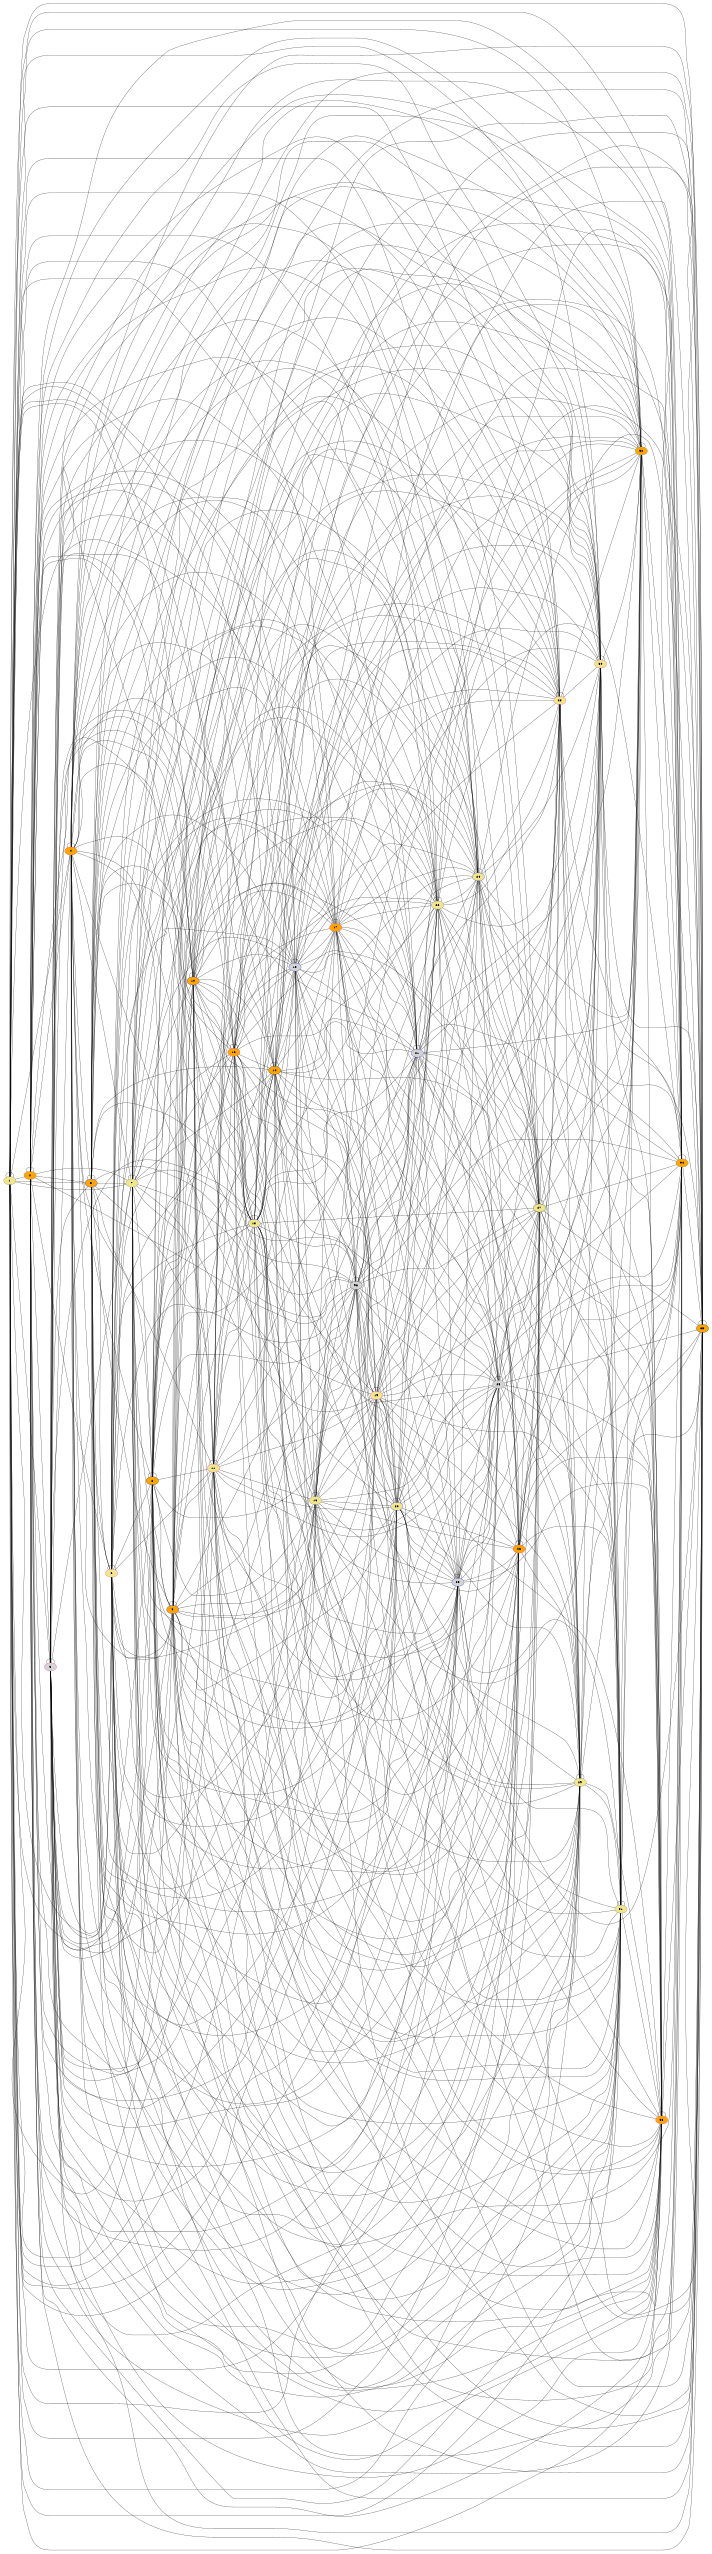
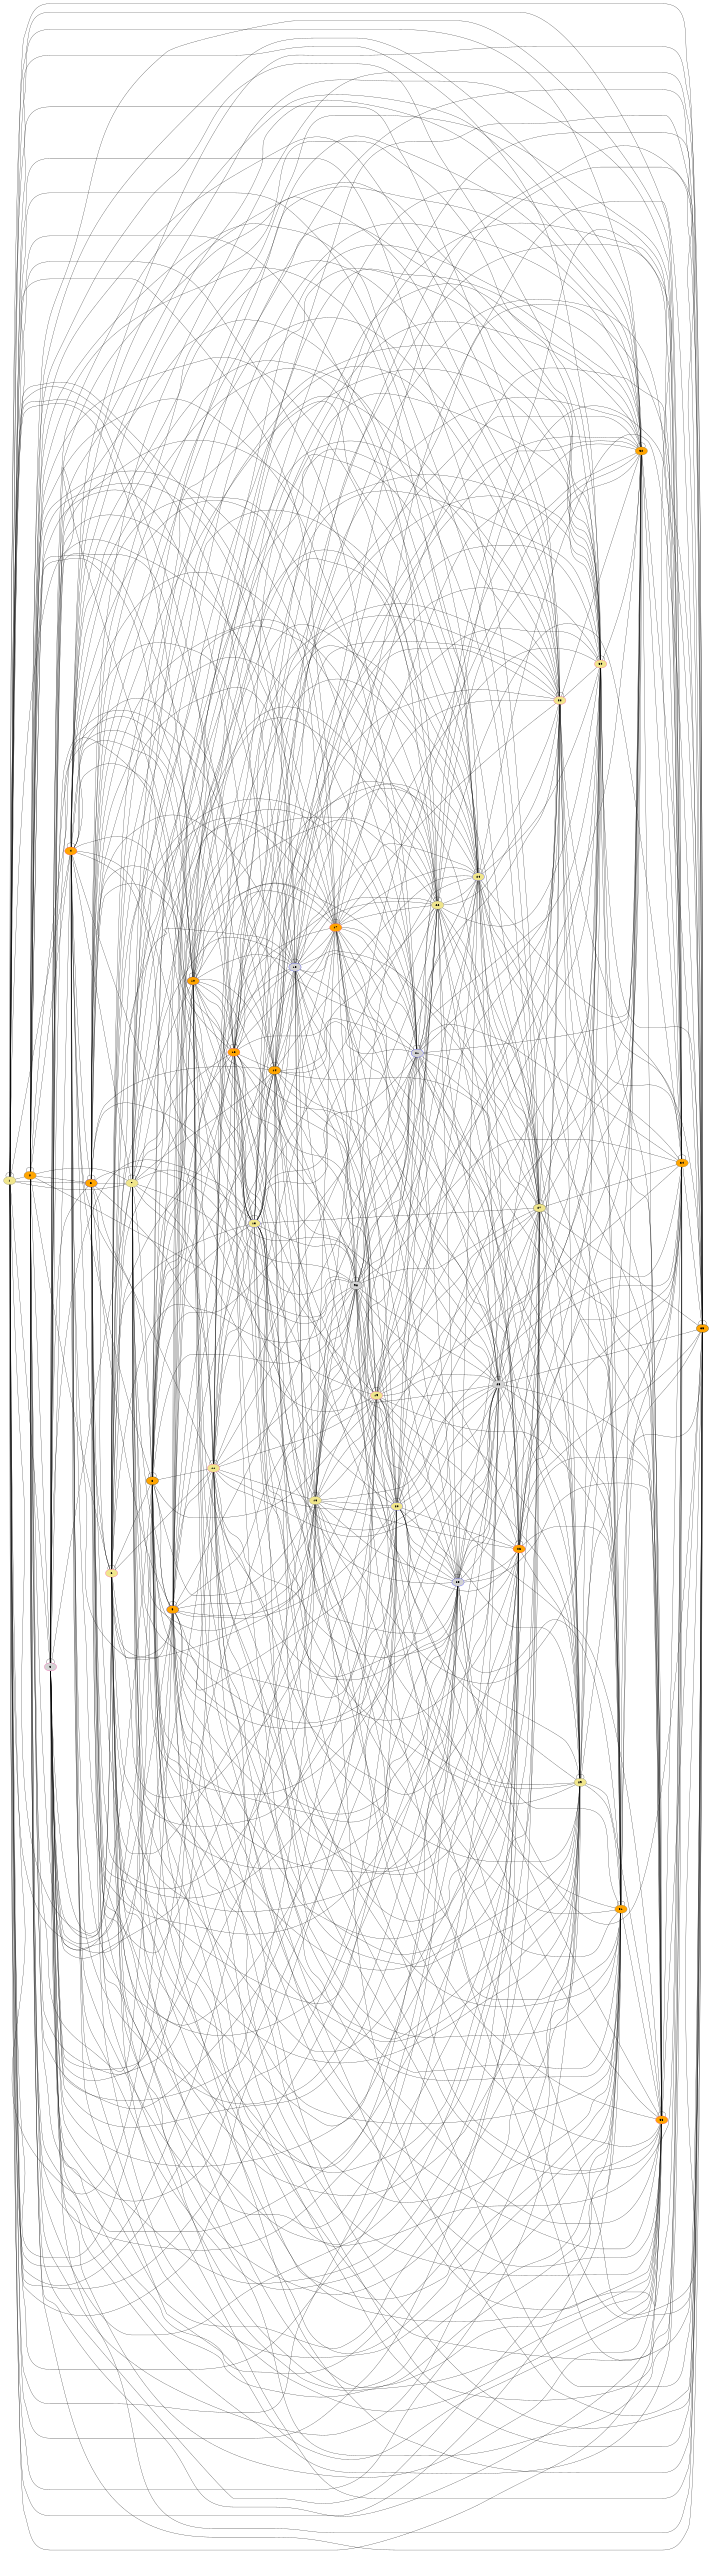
node "94": label "94" -> "34"
node "31": fillcolor khaki -> orange
